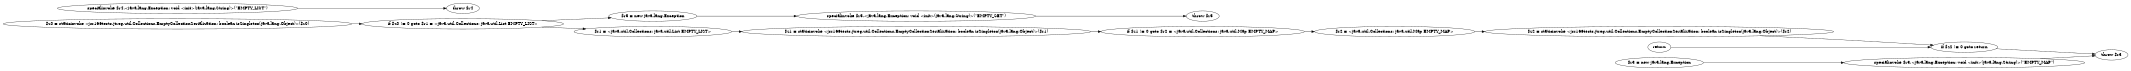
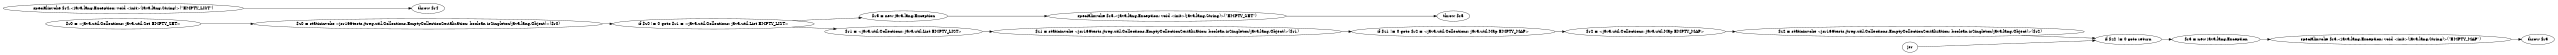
node "$r0 = <java.util.Collections: java.util.Set EMPTY_SET>": added
node "return": label "return" -> "jsr"
edge "if $z2 != 0 goto return" -> "throw $r3": now "if $z2 != 0 goto return" -> "$r3 = new java.lang.Exception"
